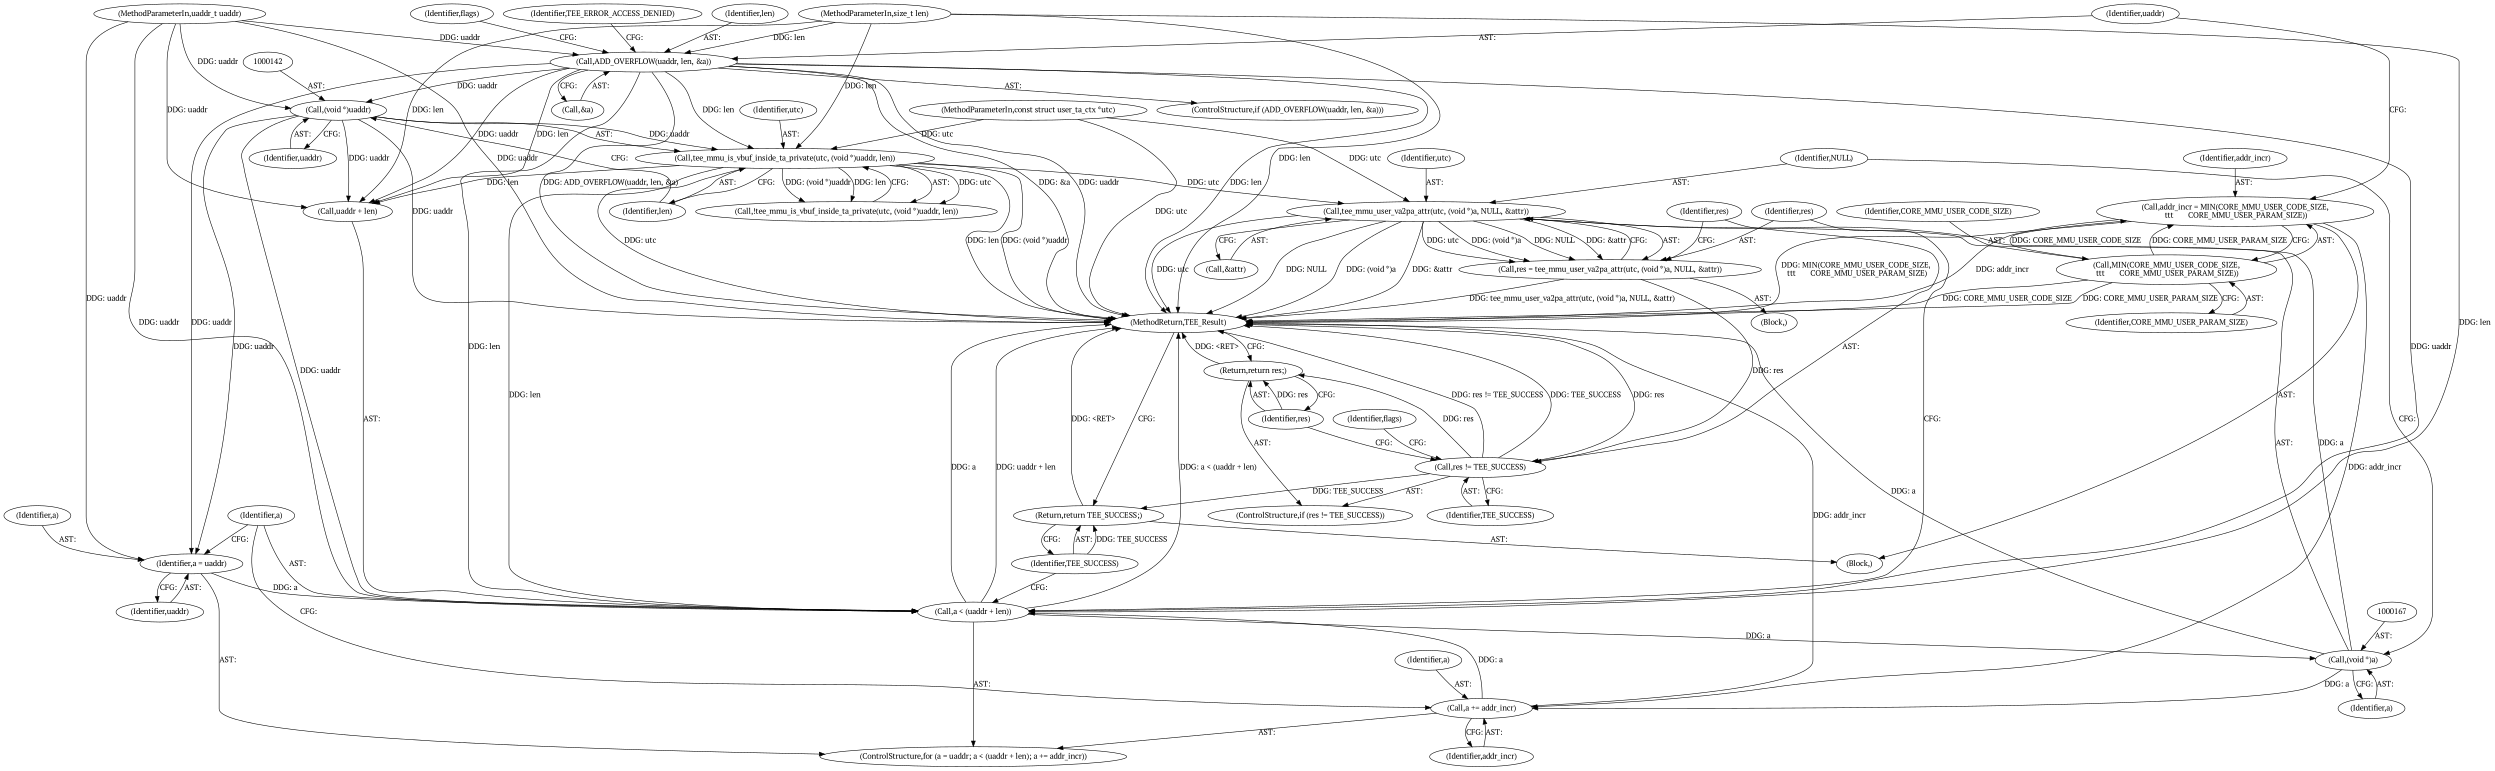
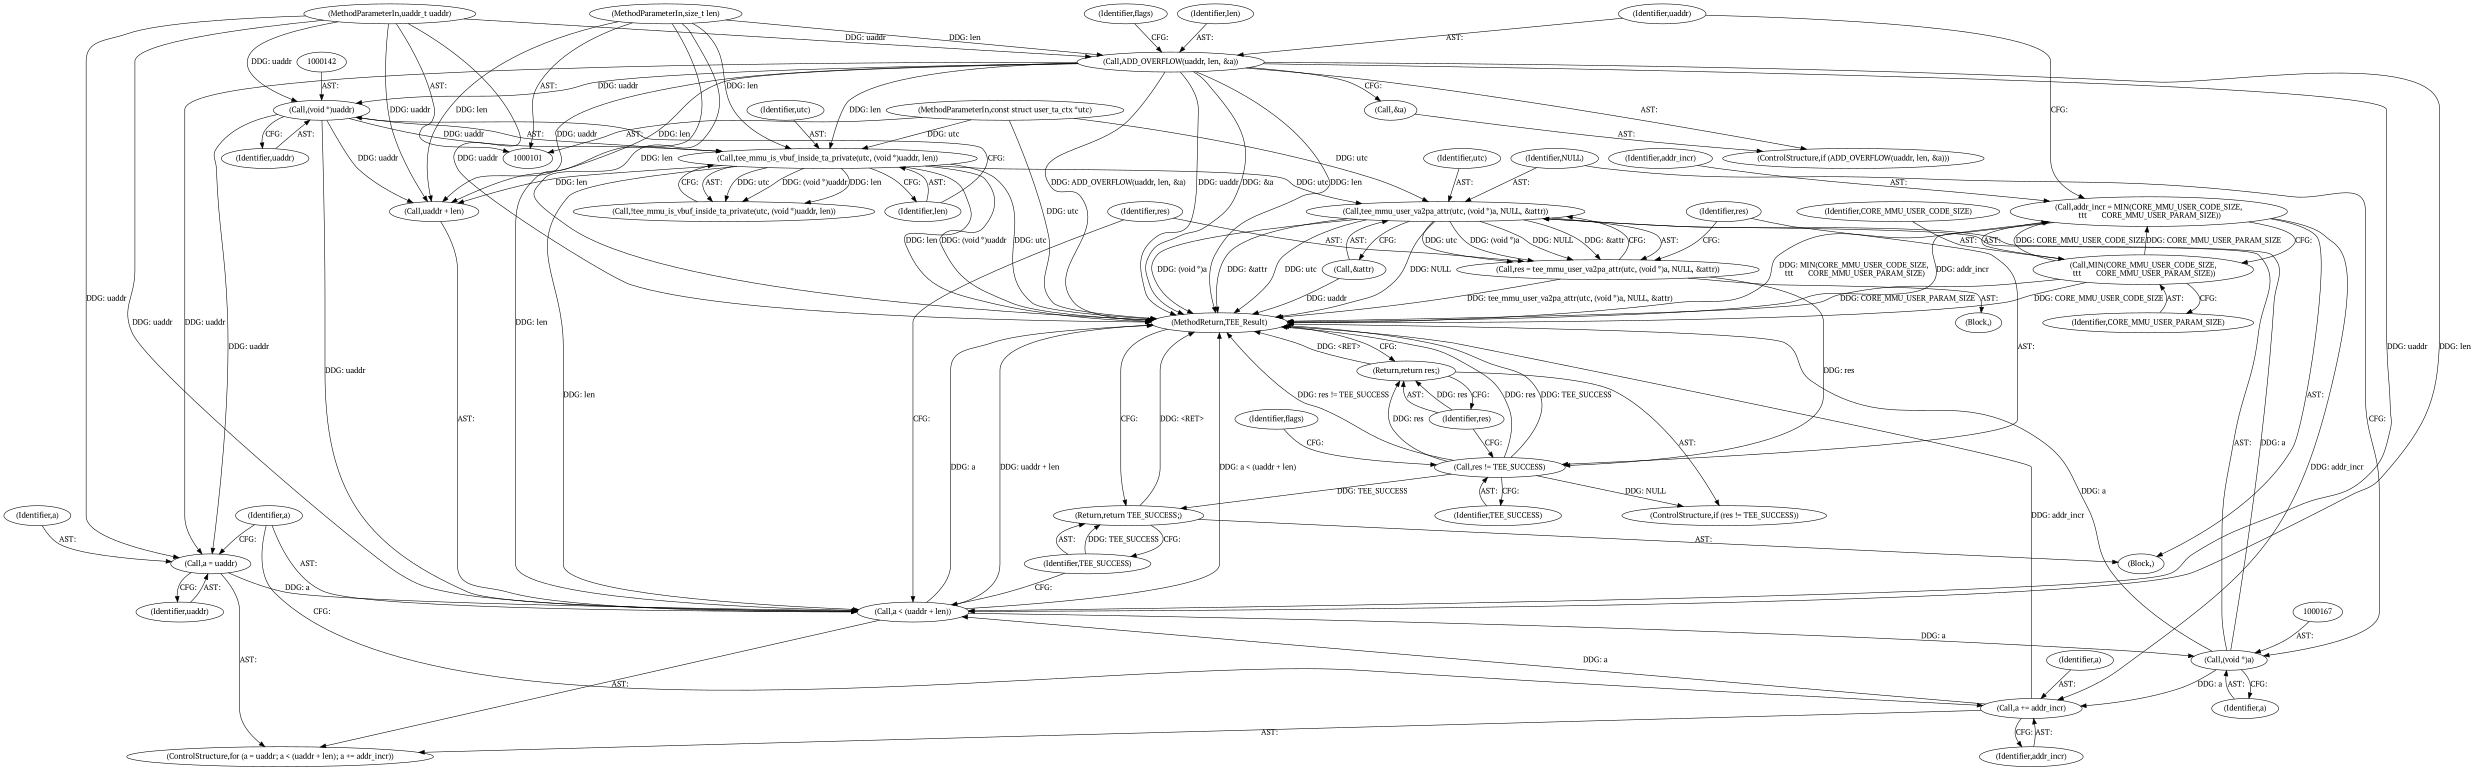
node "(Identifier,TEE_ERROR_ACCESS_DENIED)": removed
edge "(Call,&a)" -> "(Call,ADD_OVERFLOW(uaddr, len, &a))": now "(Call,&a)" -> "(ControlStructure,if (ADD_OVERFLOW(uaddr, len, &a)))"
node "1000101": added
edge "(Call,(void *)uaddr)" -> "(MethodReturn,TEE_Result)": now "(Call,&attr)" -> "(MethodReturn,TEE_Result)"
edge "(Call,res != TEE_SUCCESS)" -> "(ControlStructure,if (res != TEE_SUCCESS))": label "AST: " -> "DDG: NULL"
node "(Identifier,a = uaddr)": label "(Identifier,a = uaddr)" -> "(Call,a = uaddr)"
